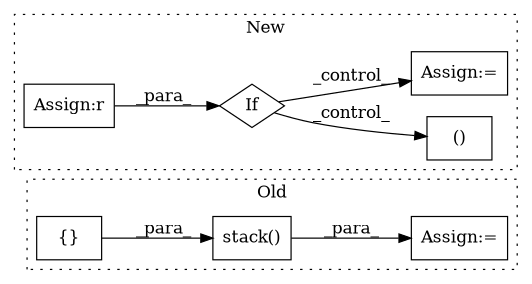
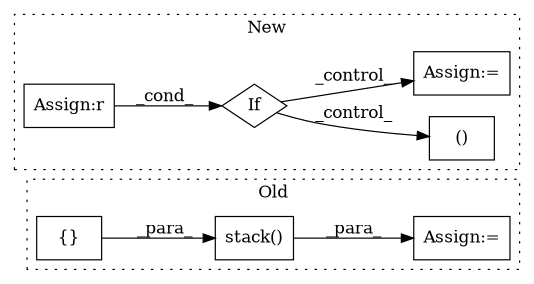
edge "Assign:r" -> "If": label "_para_" -> "_cond_"
